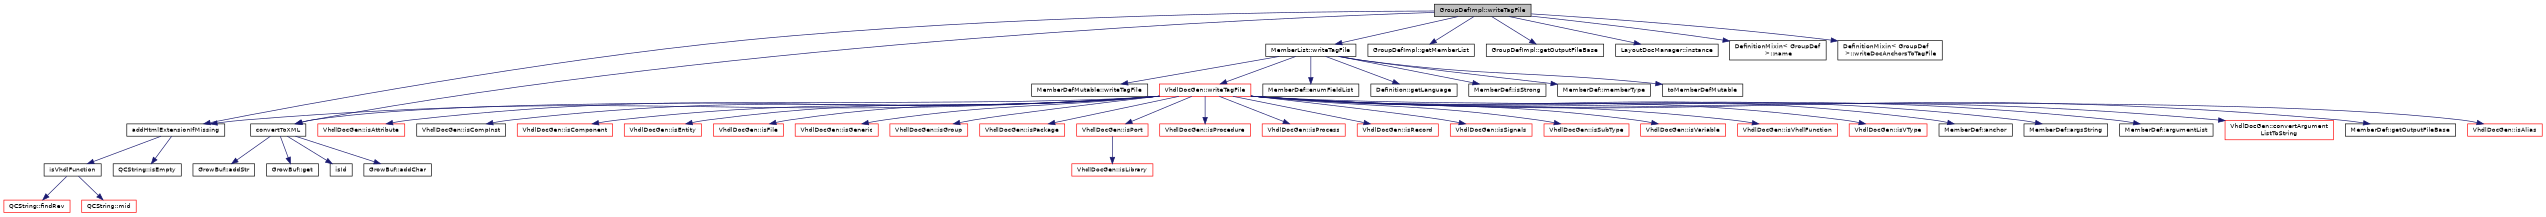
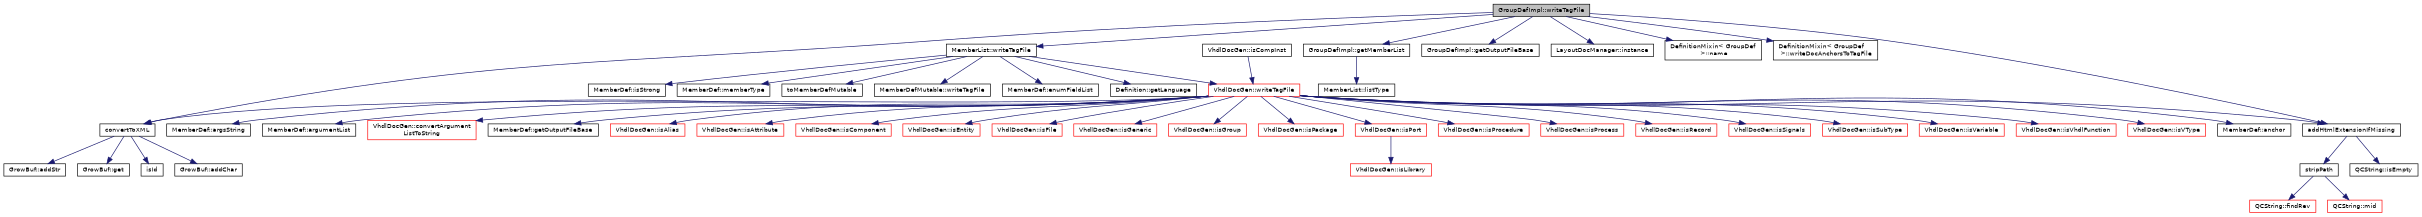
node "MemberList::listType": added
edge "VhdlDocGen::writeTagFile" -> "VhdlDocGen::isCompInst": reversed
node "isVhdlFunction": label "isVhdlFunction" -> "stripPath"
